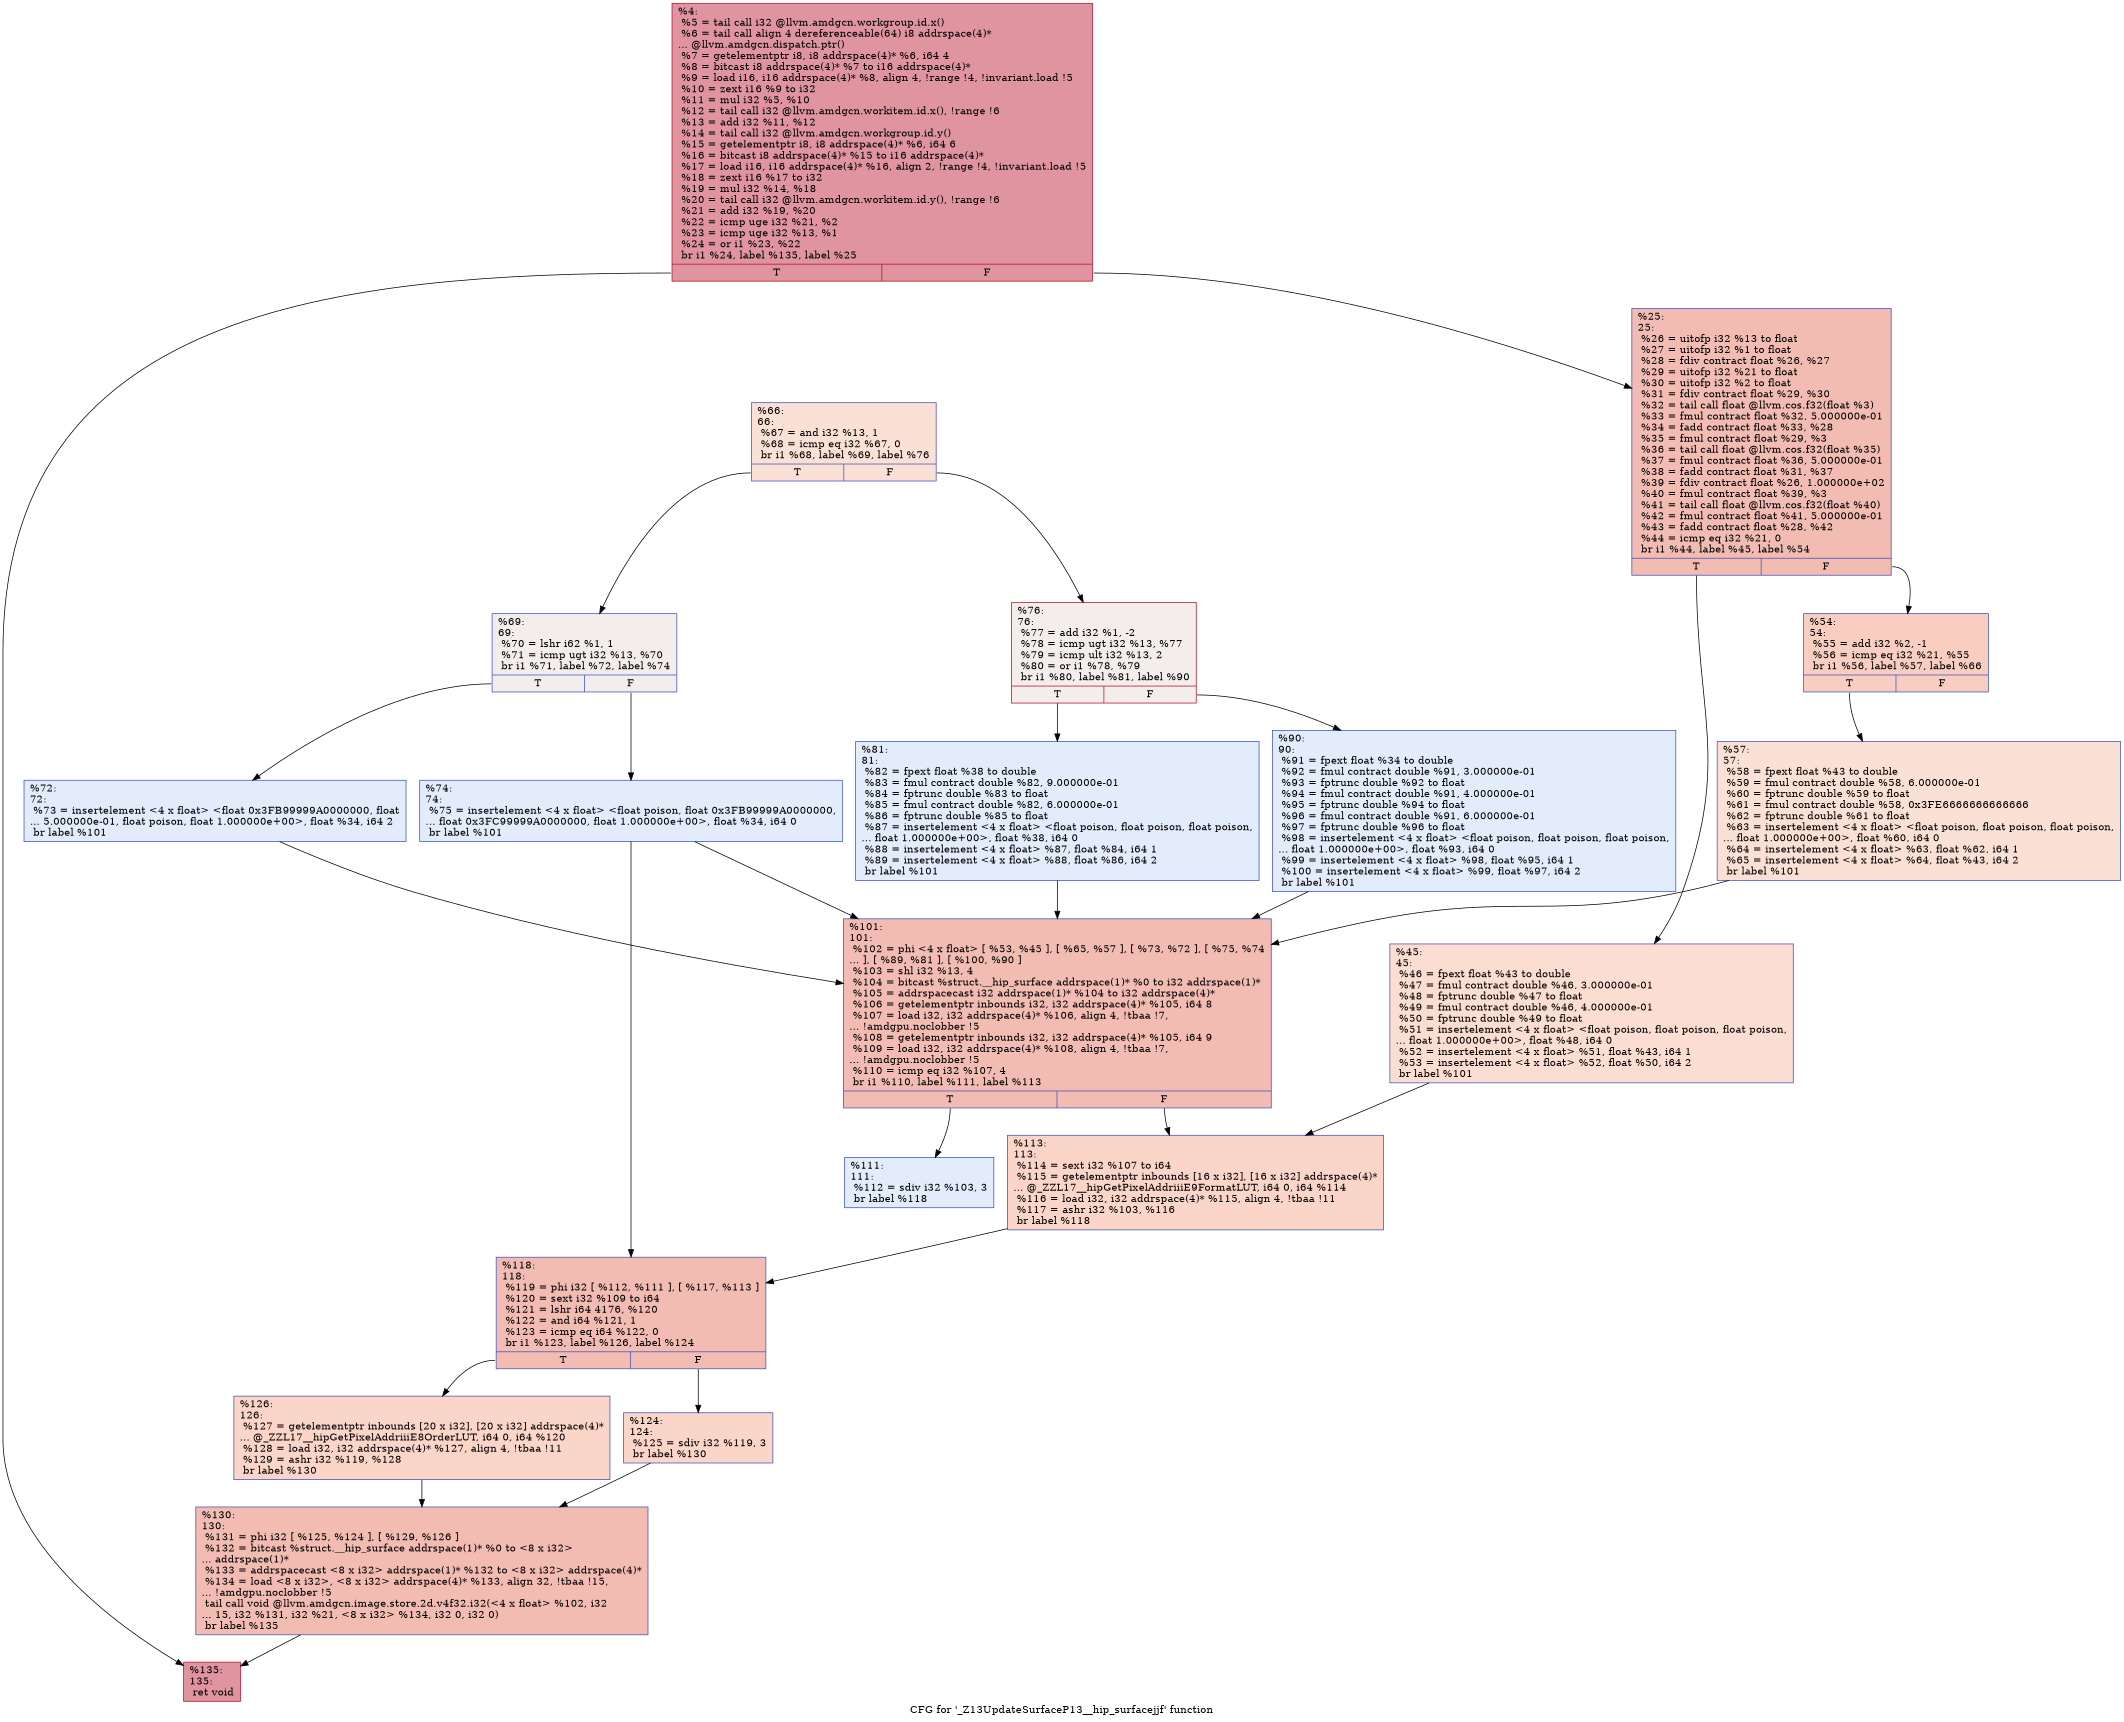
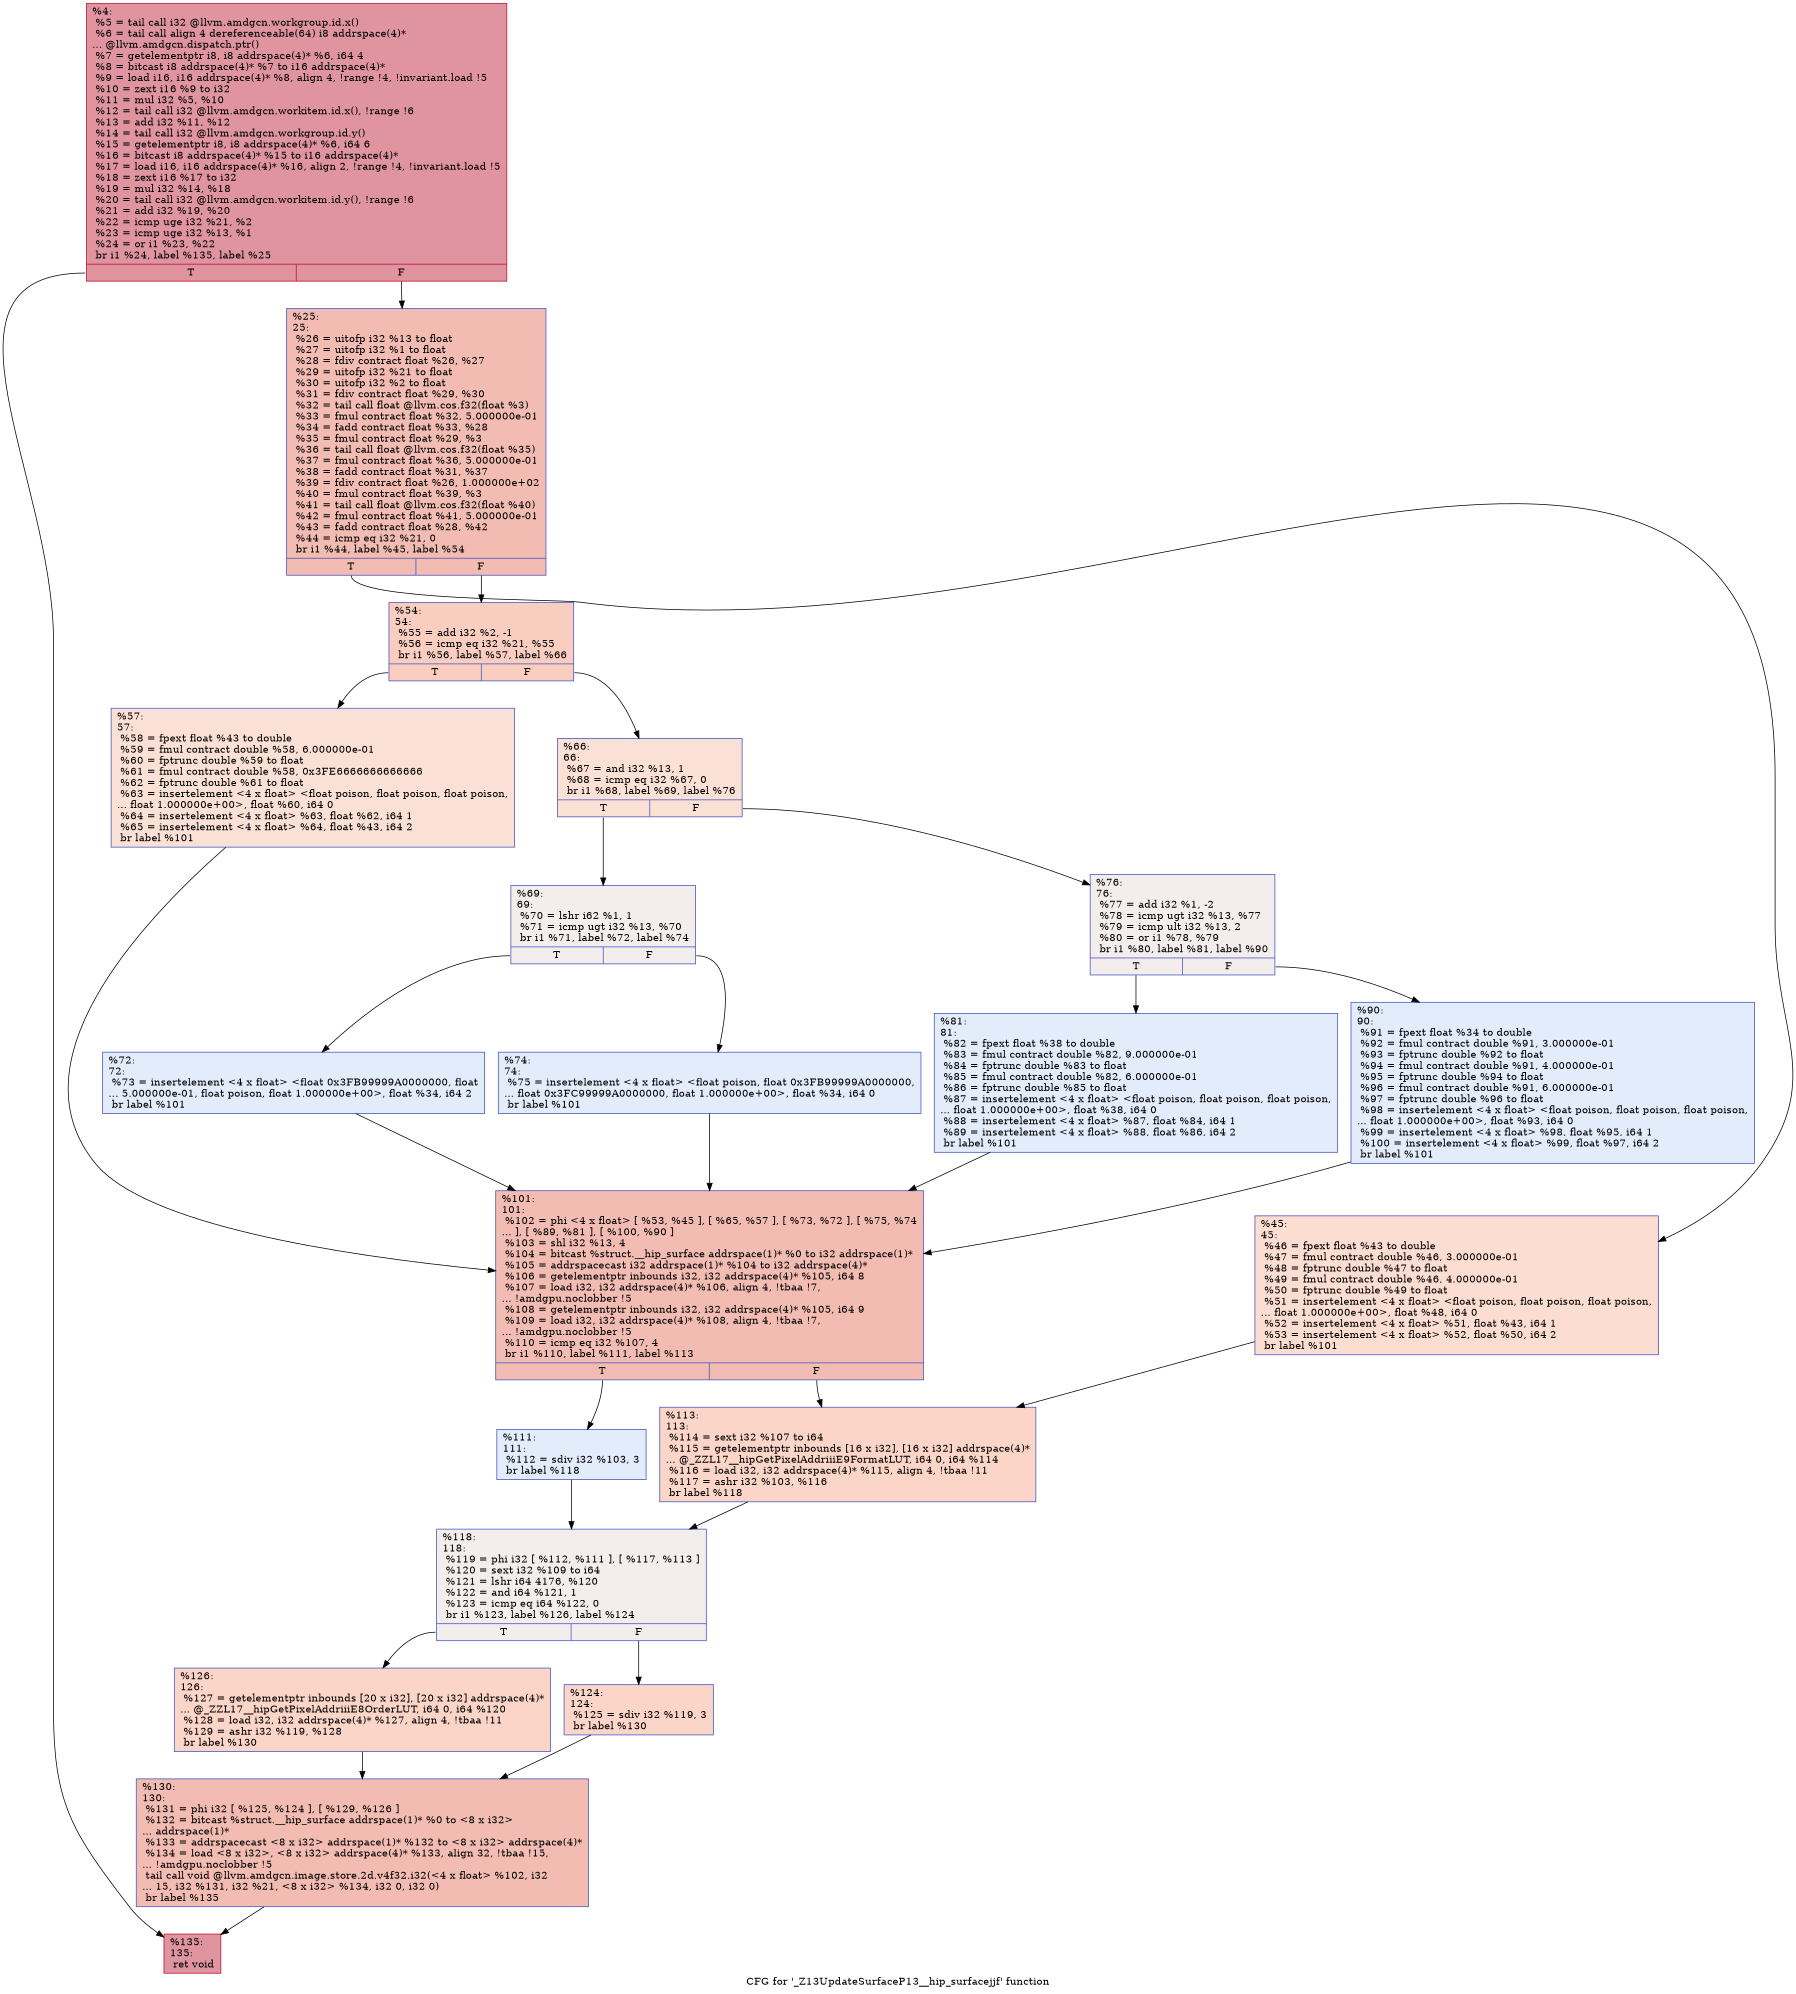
node "%76:": color #b70d28ff -> #3d50c3ff
edge "%54:" -> "%66:": added
edge "%74:" -> "%118:": now "%111:" -> "%118:"
node "%118:": fillcolor #e1675170 -> #e3d9d370
